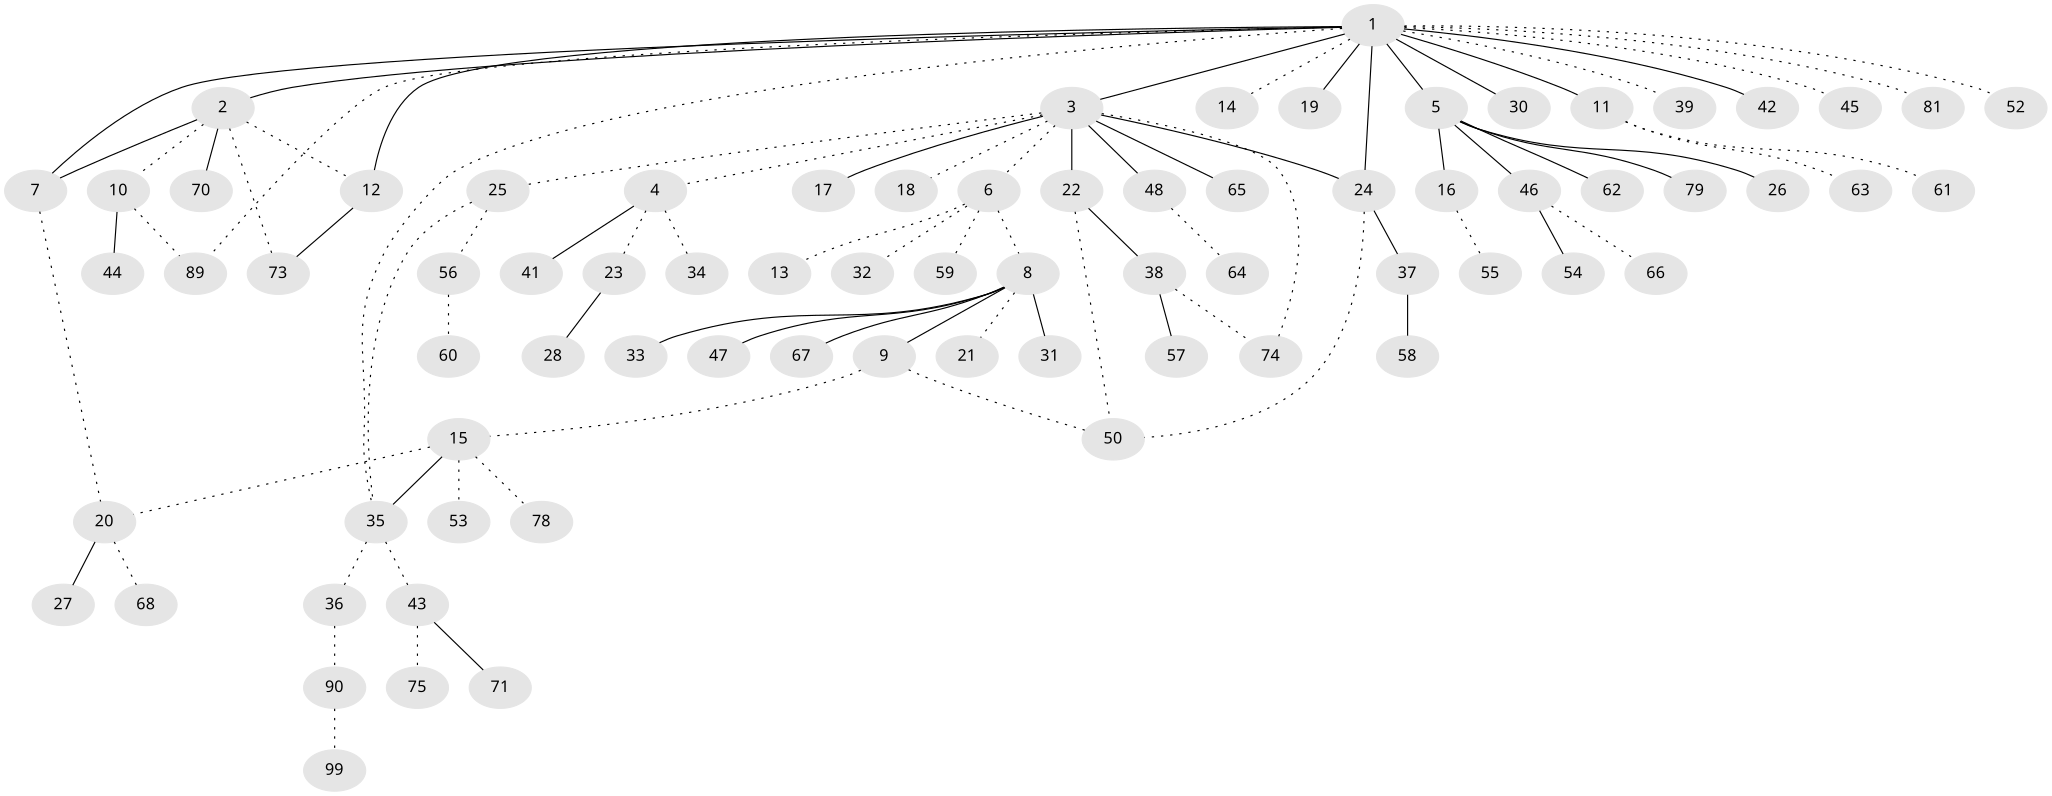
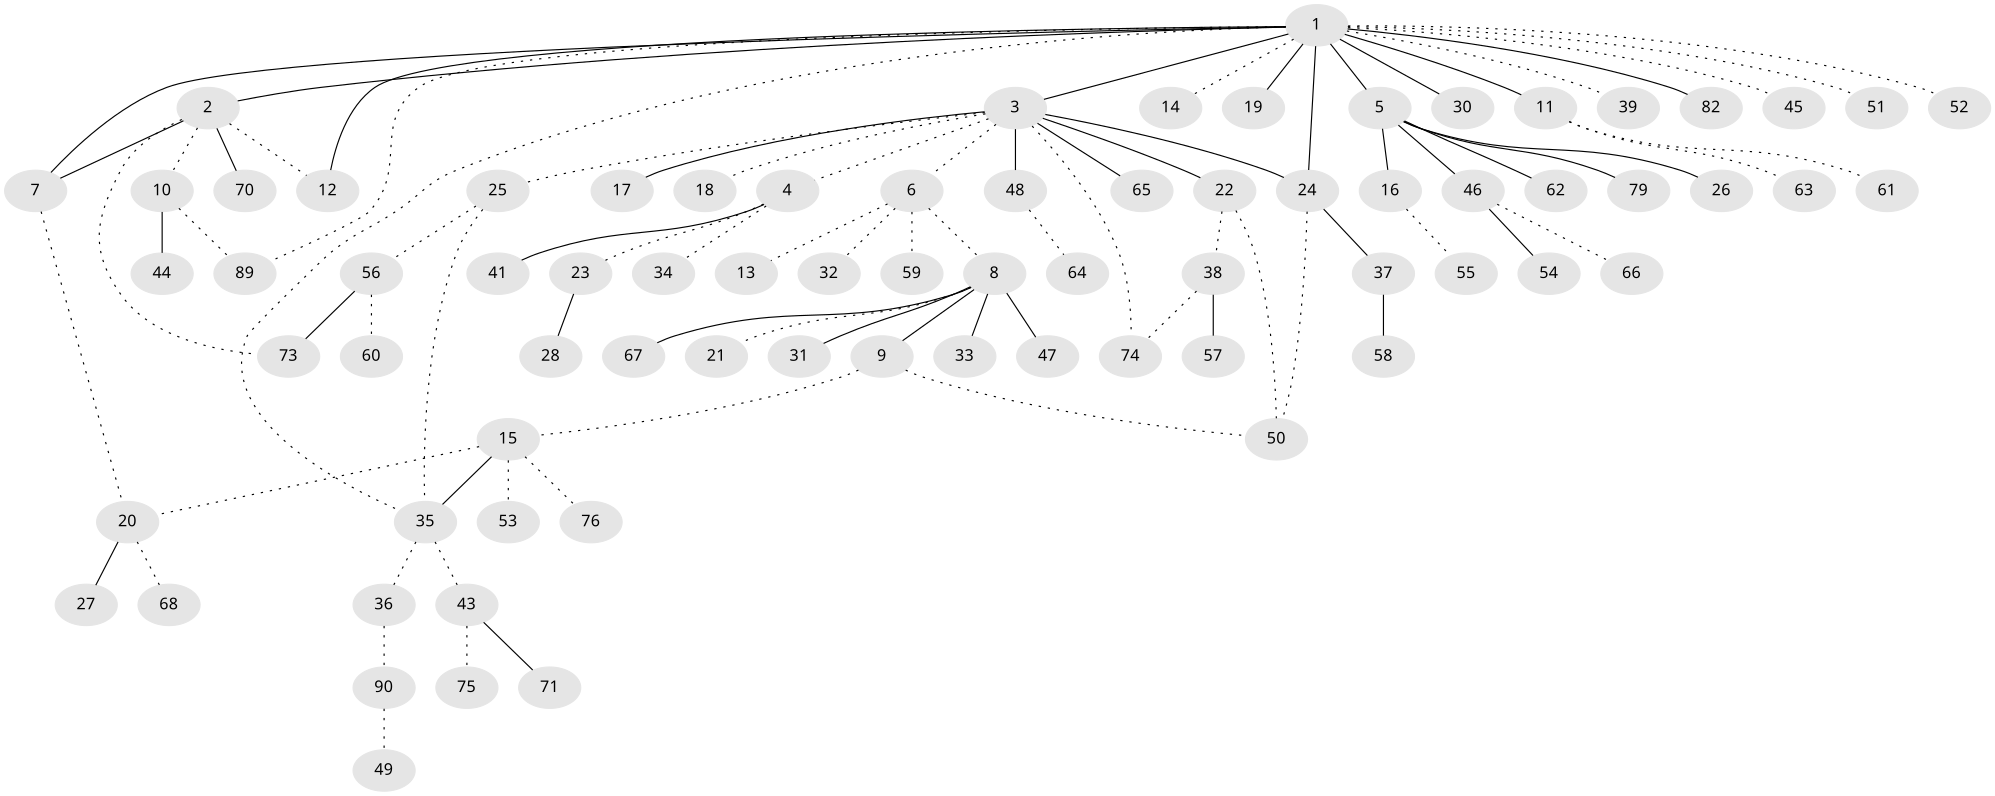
node "42": label "42" -> "82"
node "81": label "81" -> "51"
edge "12" -- "73": now "56" -- "73"
edge "22" -- "38": style solid -> dotted
node "78": label "78" -> "76"
node "99": label "99" -> "49"
